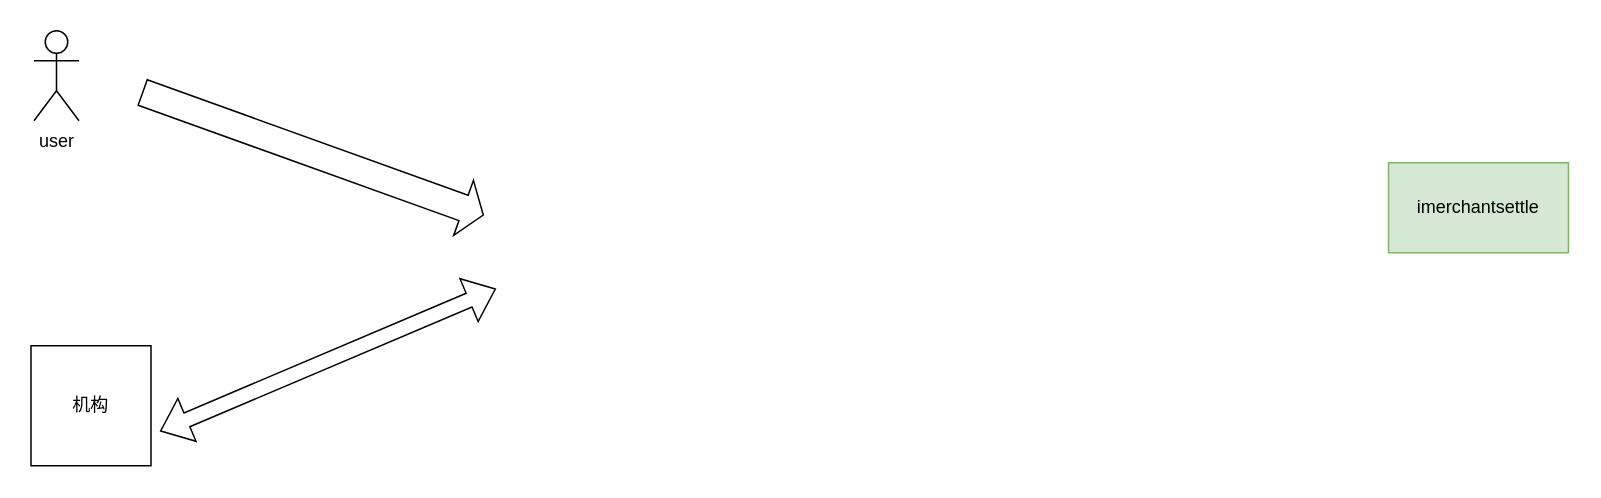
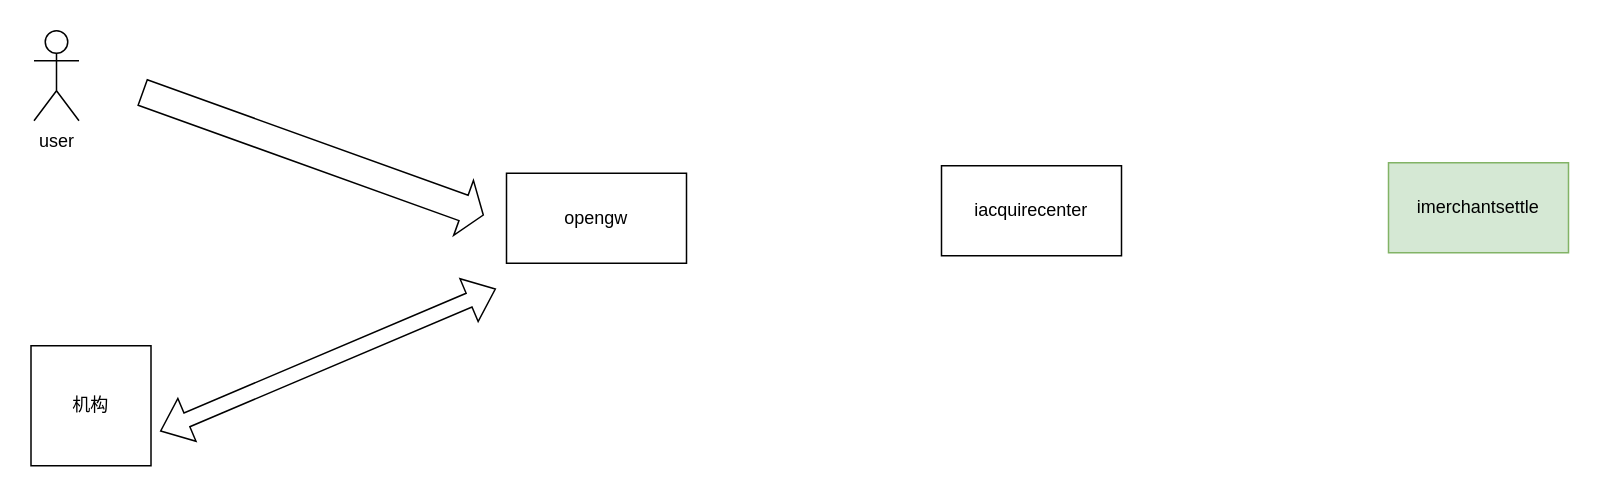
node "iacquirecenter": added
node "opengw": added
